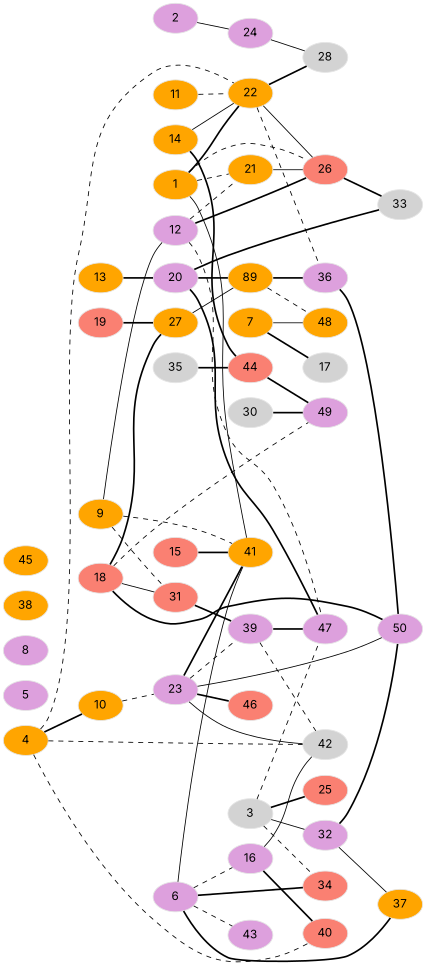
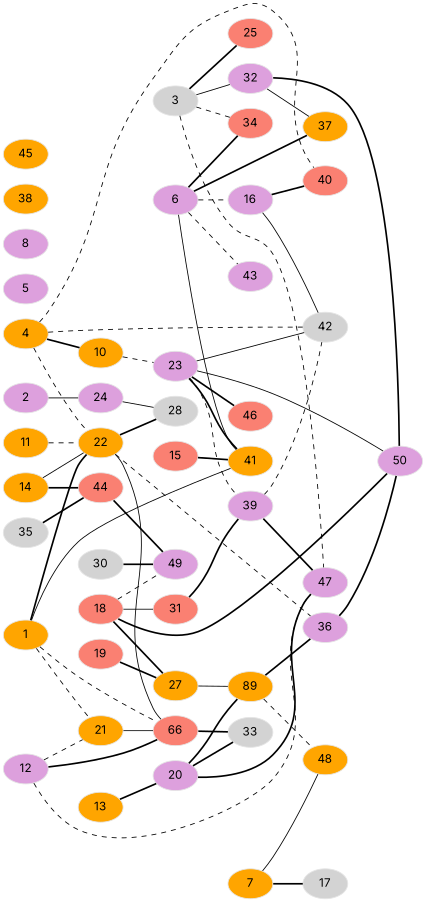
node "26": label "26" -> "66"
node "9": removed
